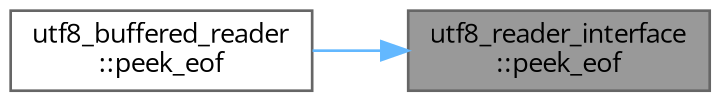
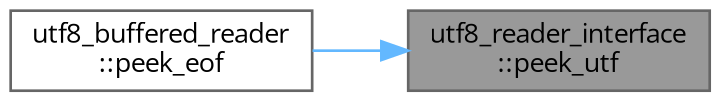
node "utf8_reader_interface ::peek_eof": label "utf8_reader_interface ::peek_eof" -> "utf8_reader_interface ::peek_utf"
